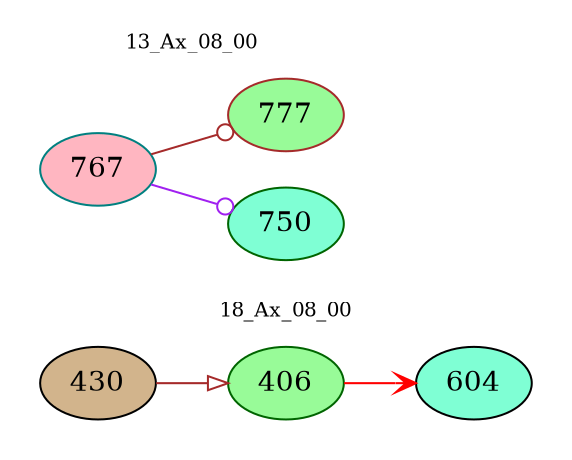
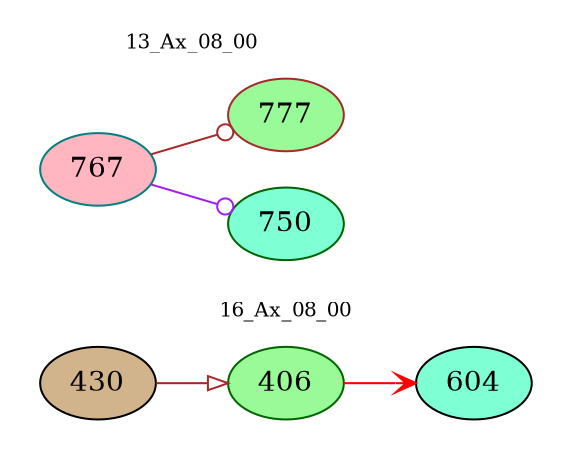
cluster "18_Ax_08_00": label "18_Ax_08_00" -> "16_Ax_08_00"
